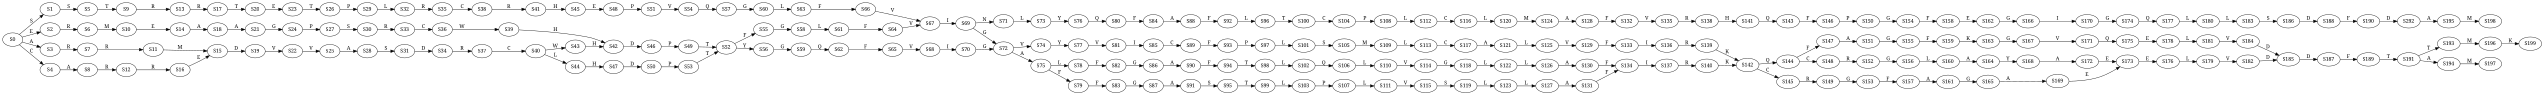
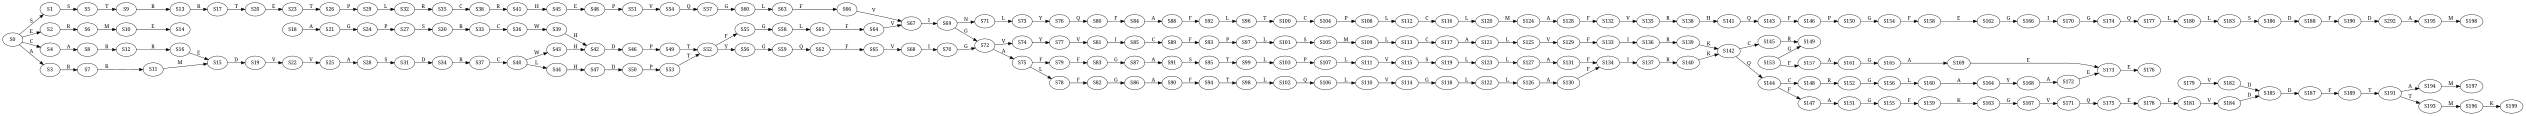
edge "S14" -> "S18": removed, label "A"
edge "S176" -> "S179": removed, label "L"
edge "S149" -> "S153": reversed
